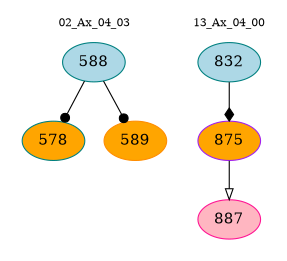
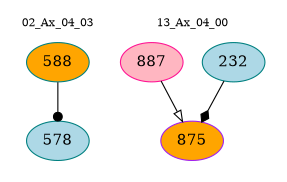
node "588": fillcolor lightblue -> orange
node "832": label "832" -> "232"
node "578": fillcolor orange -> lightblue
node "589": removed
edge "875" -> "887": reversed
